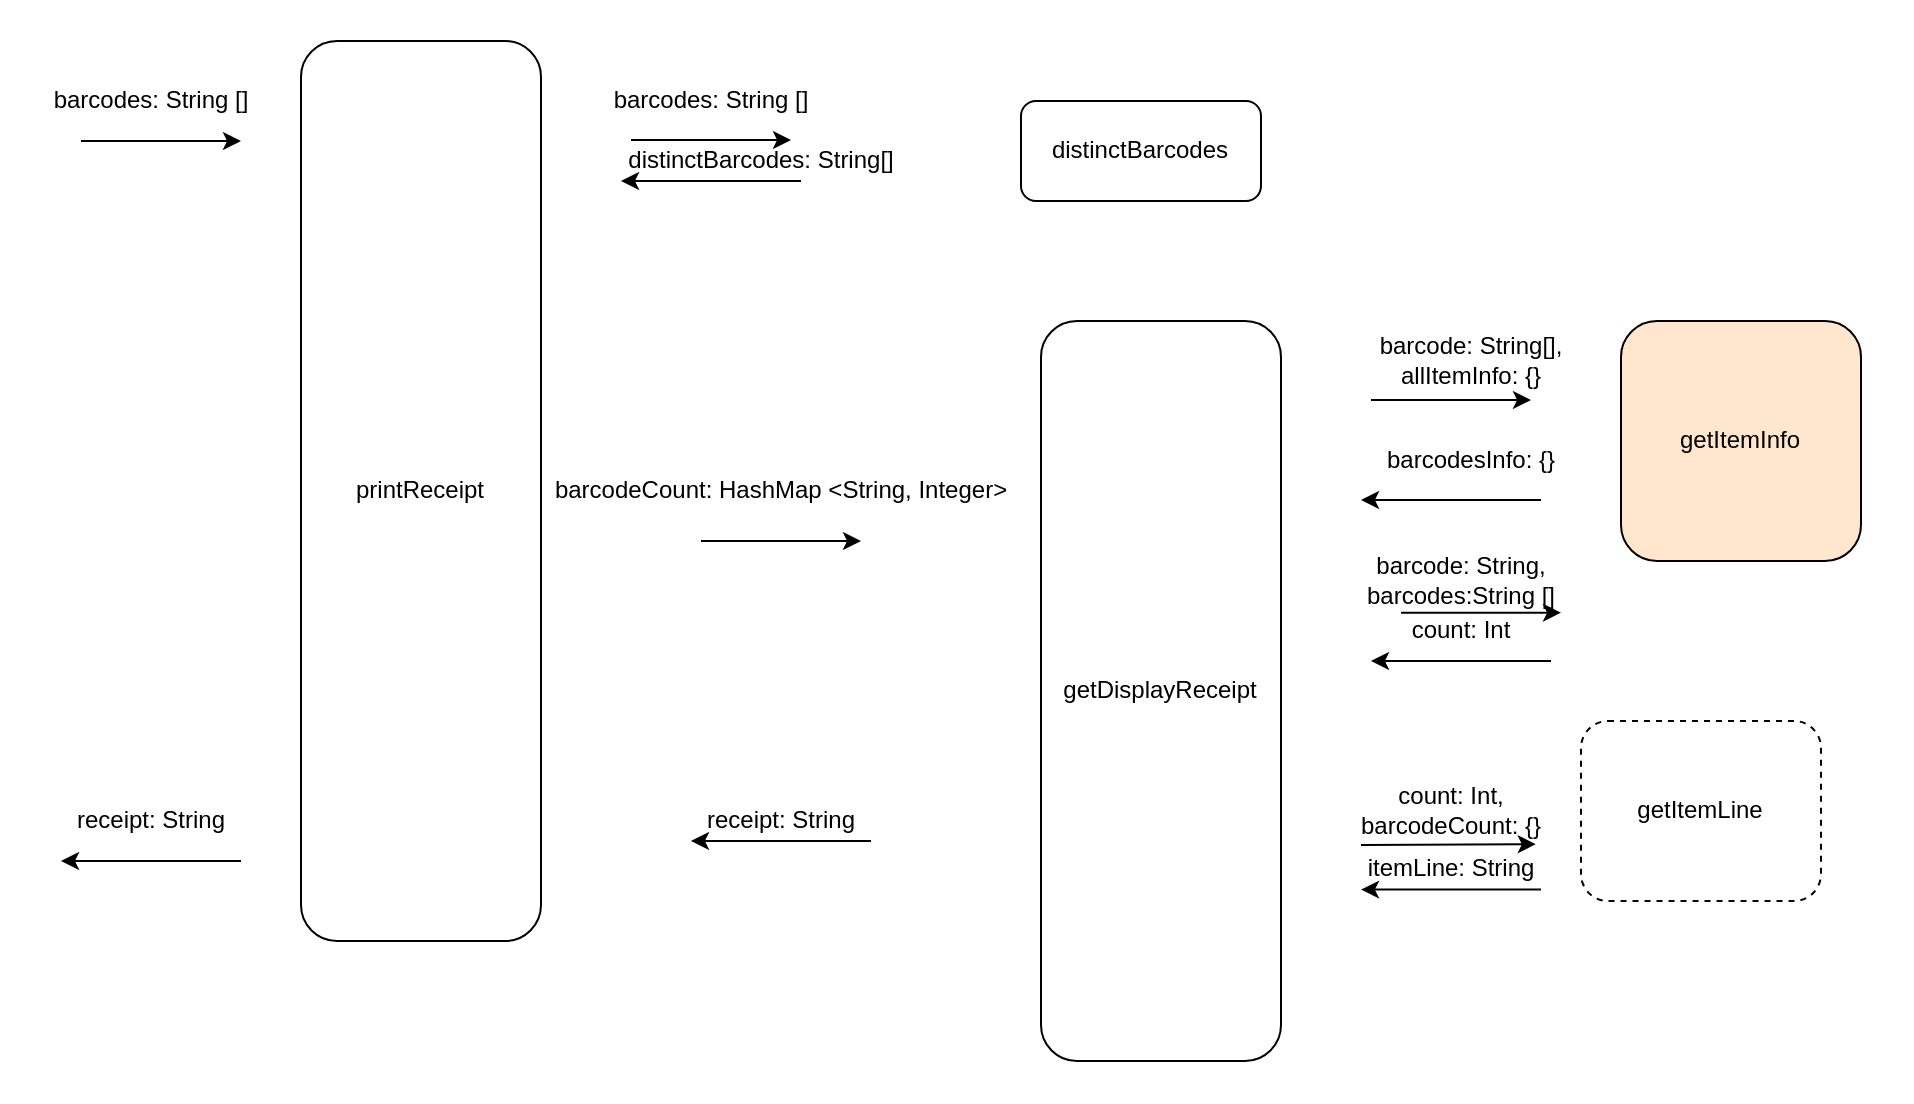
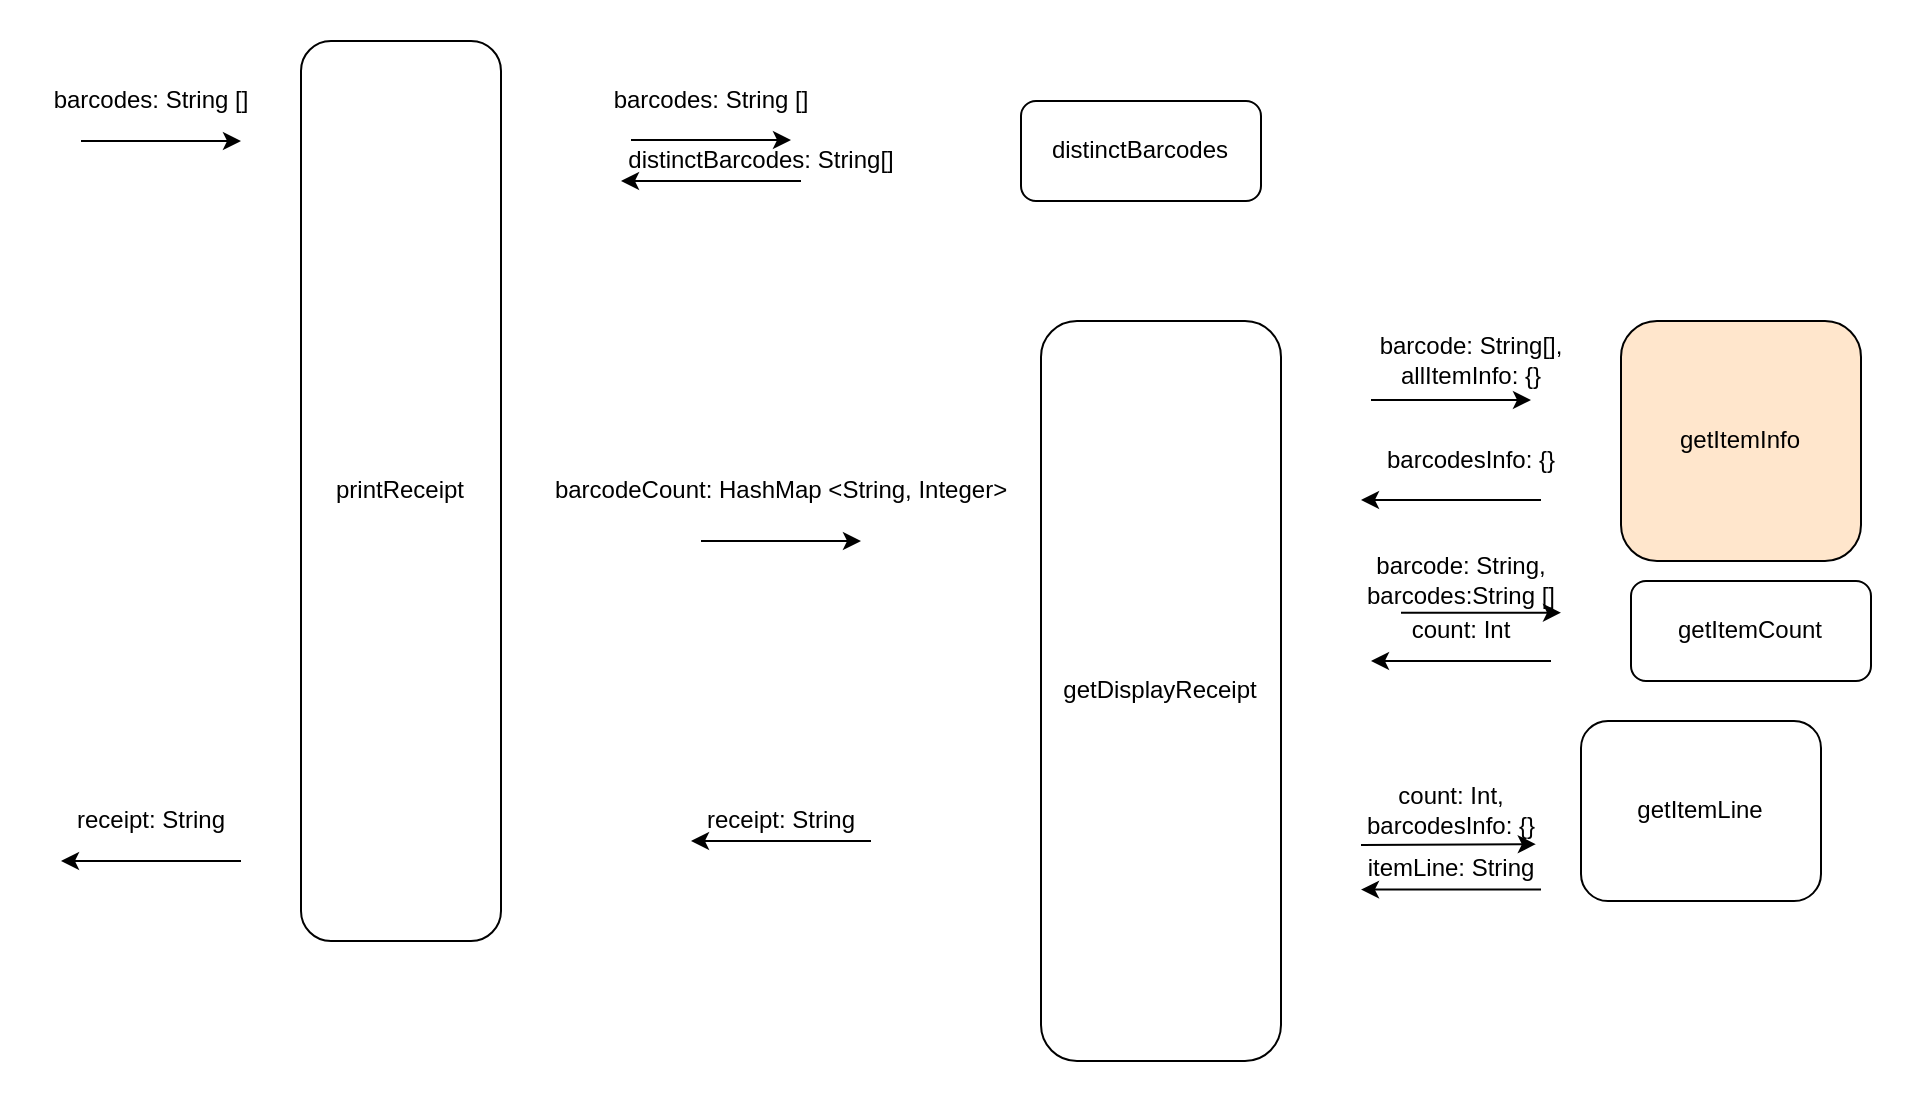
node "printReceipt": size 240x900 -> 200x900
node "getItemCount": added
node "count: Int, barcodeCount: {}": label "count: Int, barcodeCount: {}" -> "count: Int, barcodesInfo: {}"
node "getItemLine": style dashed -> solid
